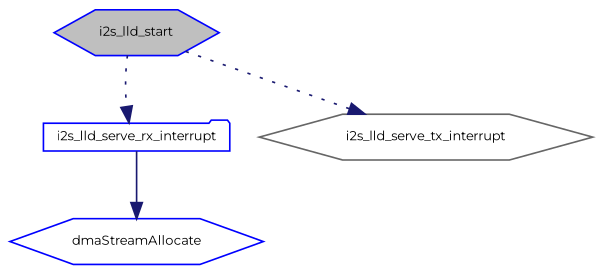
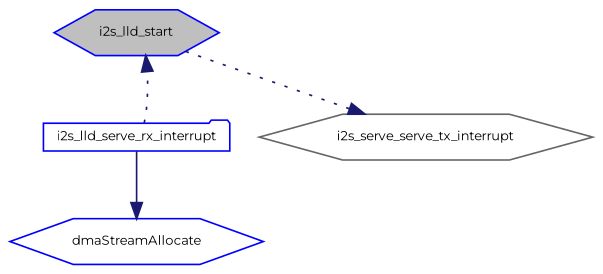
edge "i2s_lld_start" -> "i2s_lld_serve_rx_interrupt": reversed
node "i2s_lld_serve_tx_interrupt": label "i2s_lld_serve_tx_interrupt" -> "i2s_serve_serve_tx_interrupt"
